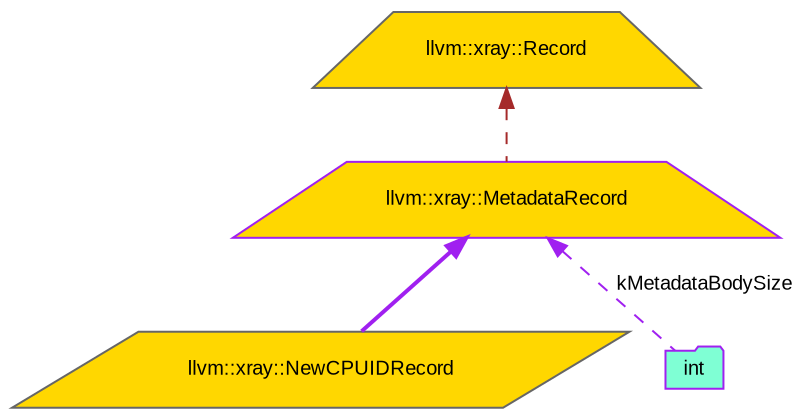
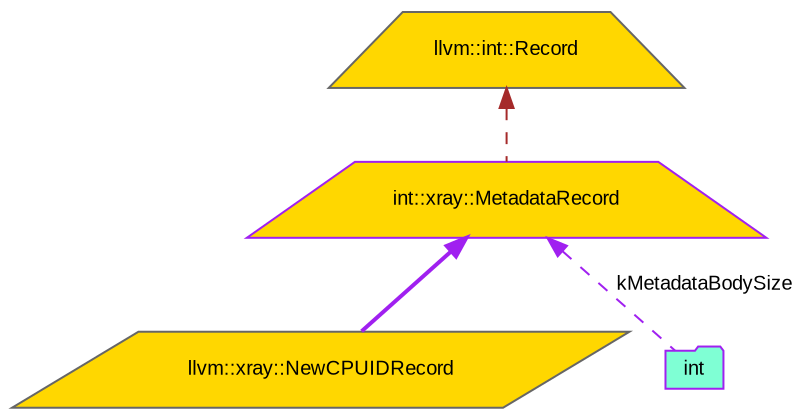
node "llvm::xray::Record": label "llvm::xray::Record" -> "llvm::int::Record"
node "llvm::xray::MetadataRecord": label "llvm::xray::MetadataRecord" -> "int::xray::MetadataRecord"
